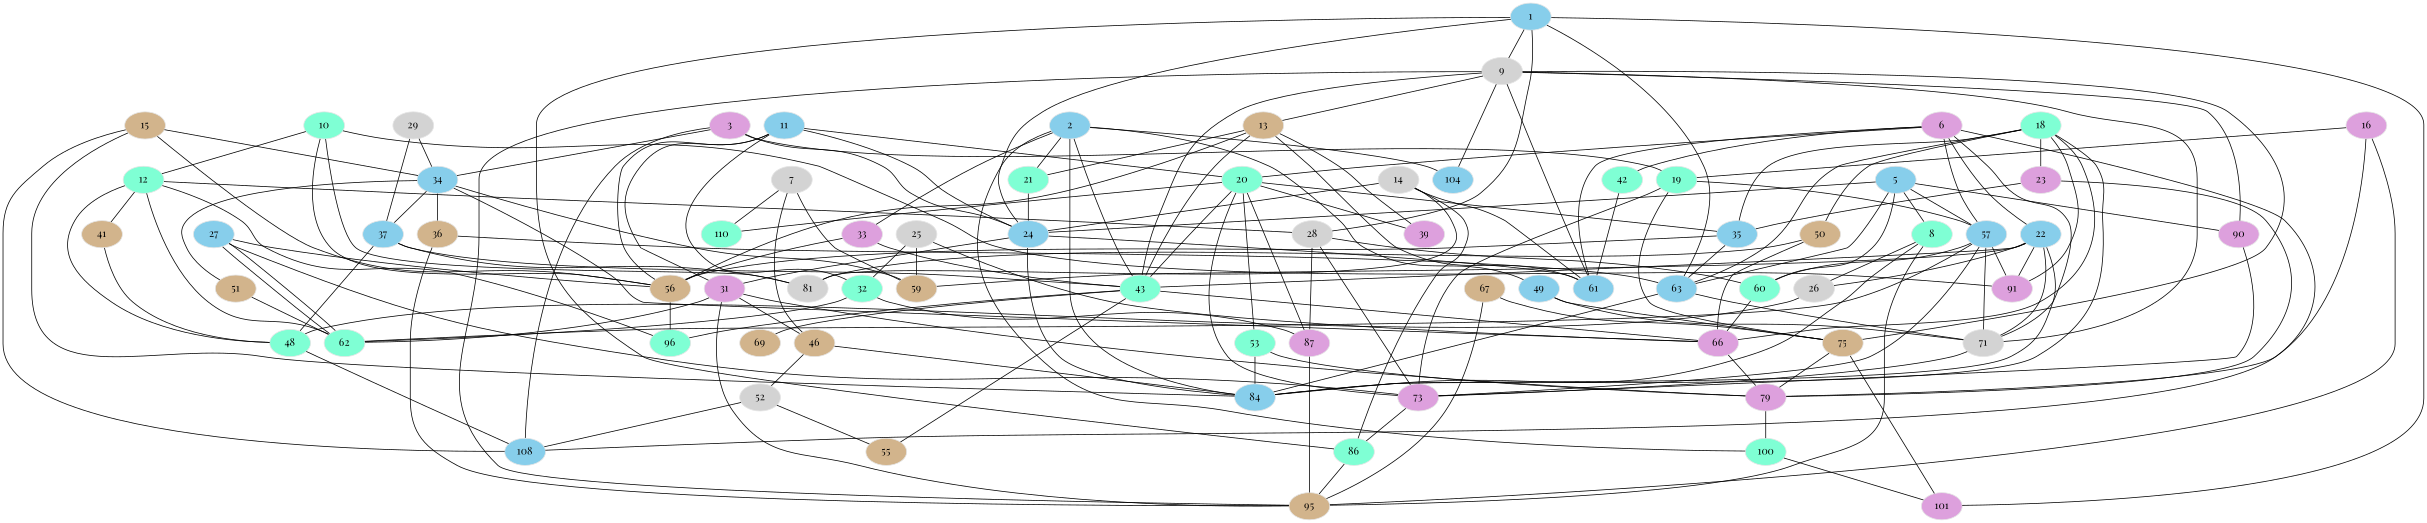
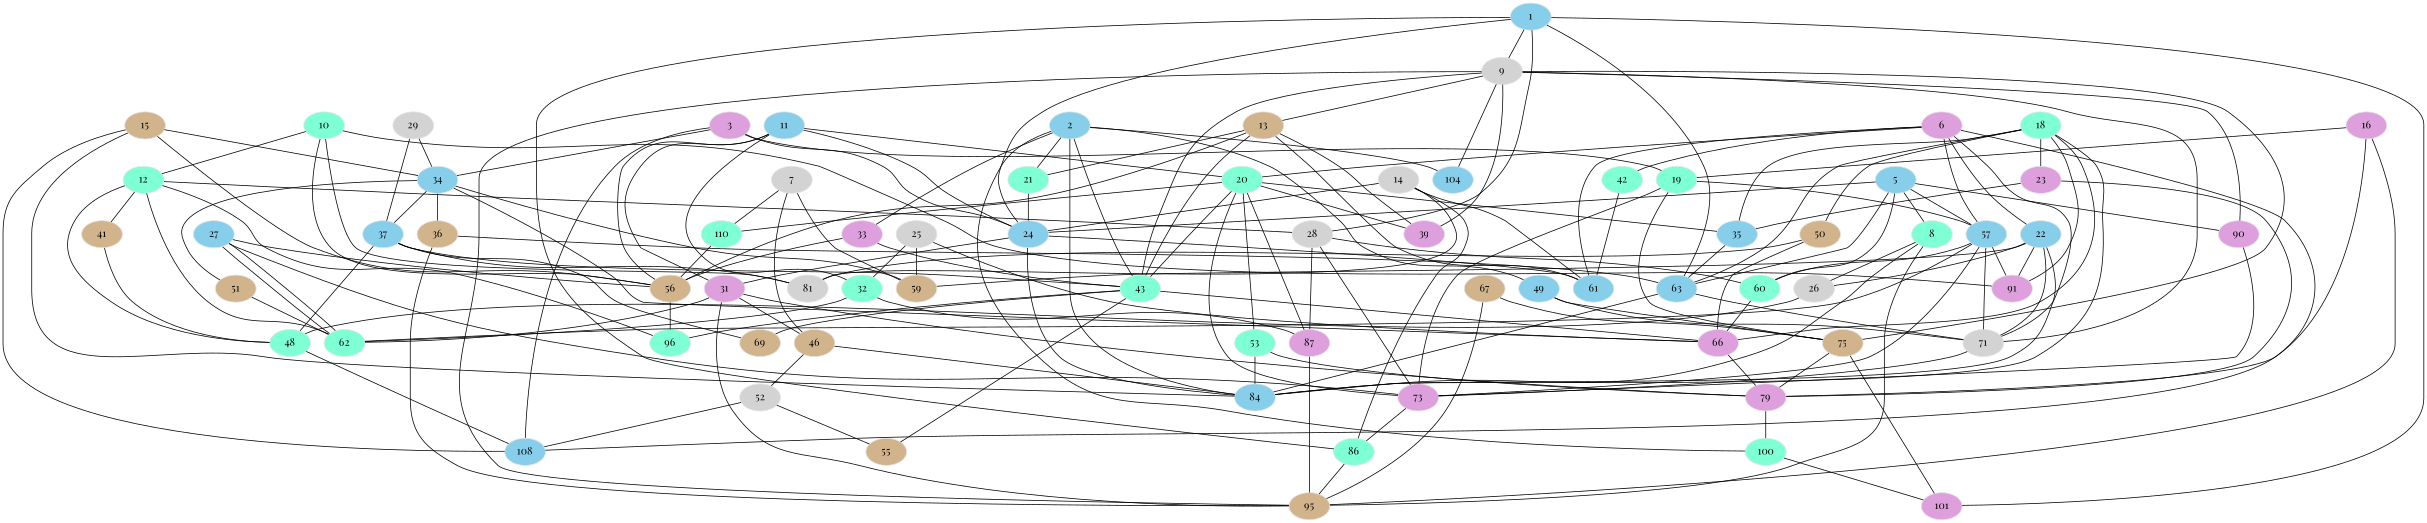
edge "9" -- "61": now "9" -- "39"
edge "35" -- "56": now "110" -- "56"
edge "22" -- "43": removed
edge "37" -- "69": added
